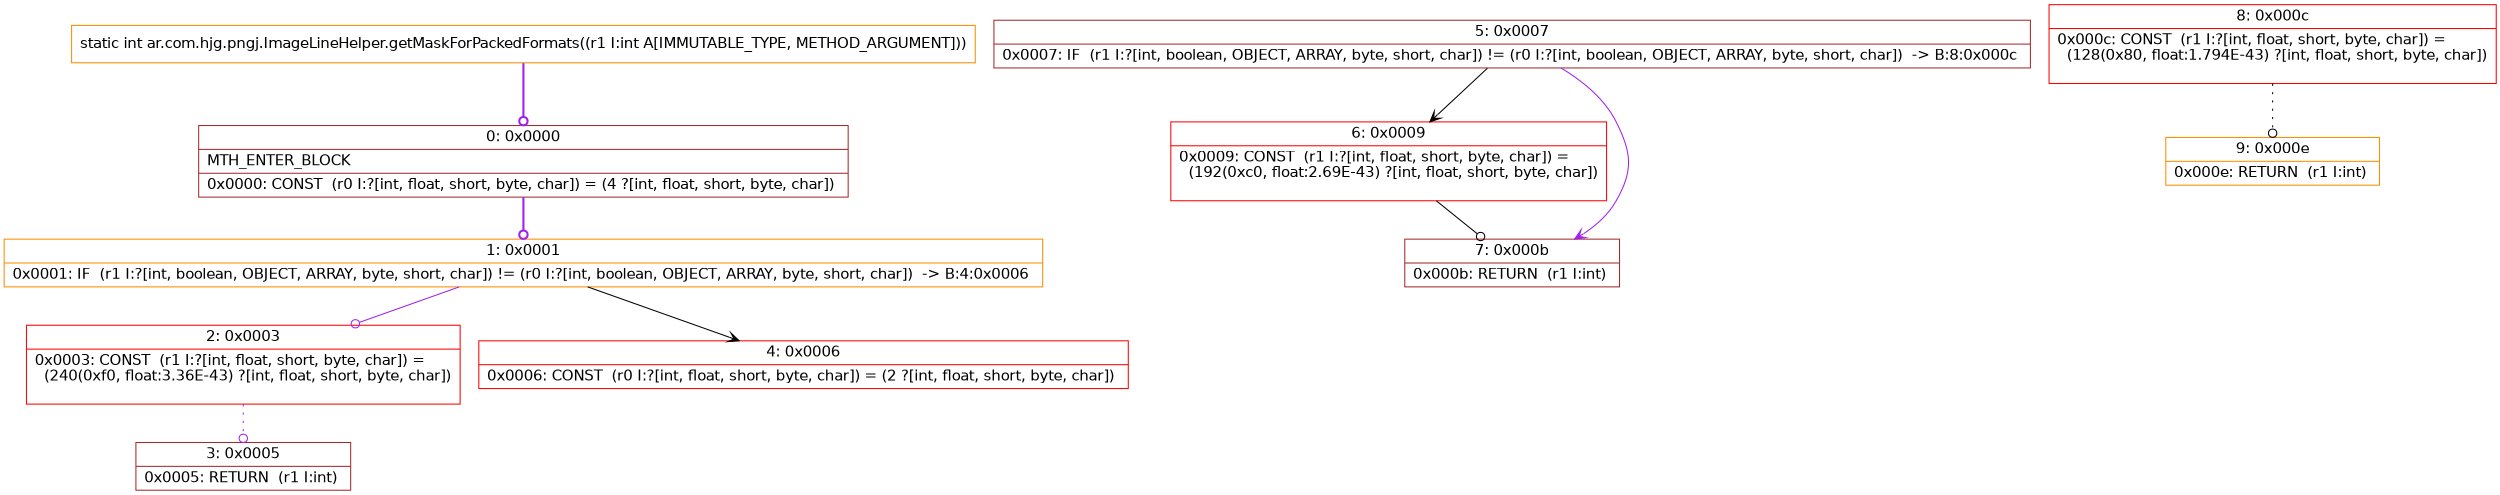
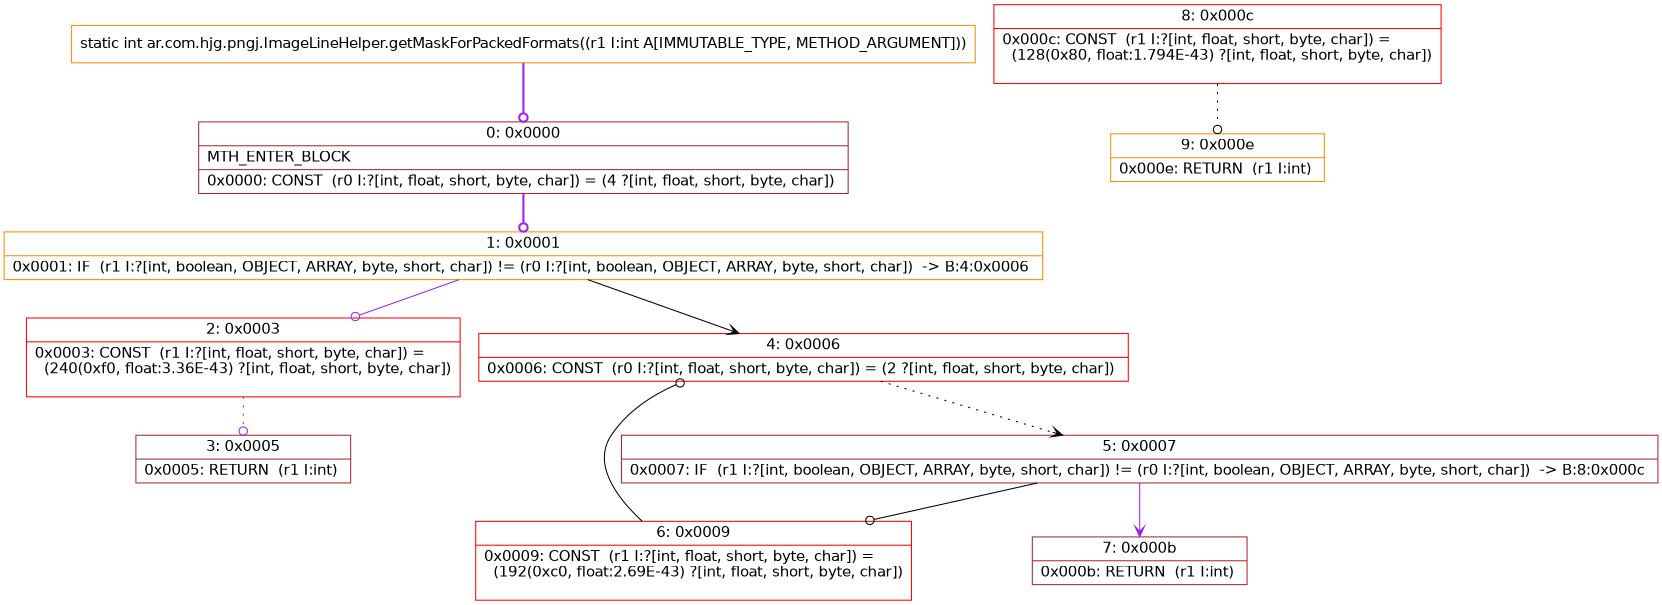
edge "5: 0x0007" -> "6: 0x0009": arrowhead vee -> odot
edge "6: 0x0009" -> "7: 0x000b": now "6: 0x0009" -> "4: 0x0006"
edge "4: 0x0006" -> "5: 0x0007": added
